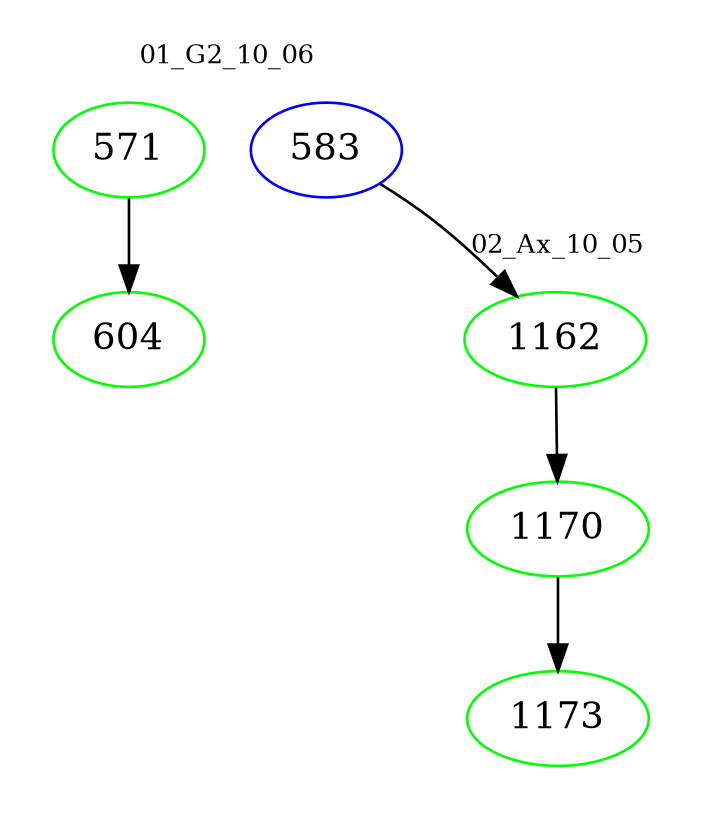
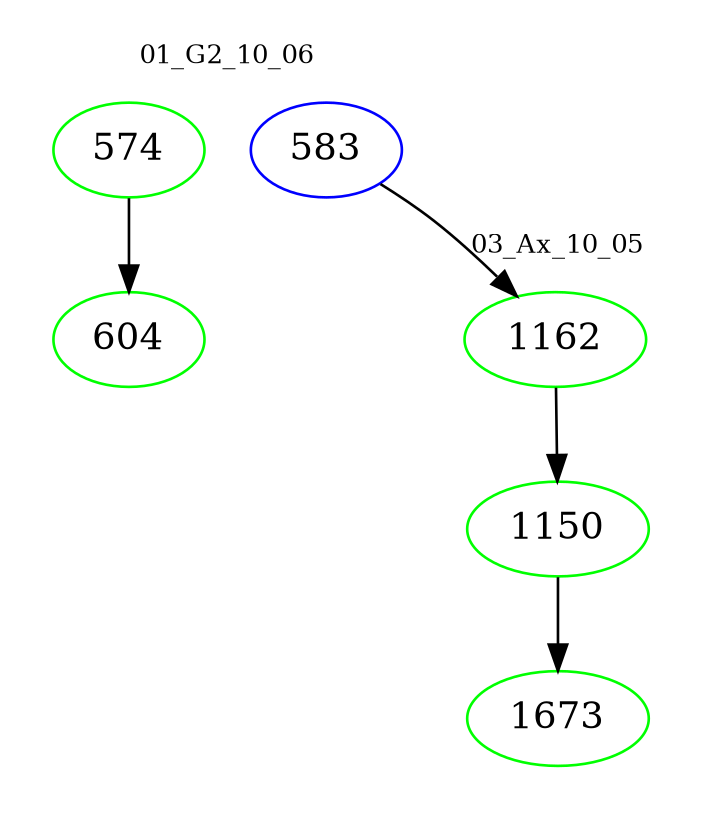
node "571": label "571" -> "574"
cluster "02_Ax_10_05": label "02_Ax_10_05" -> "03_Ax_10_05"
node "1170": label "1170" -> "1150"
node "1173": label "1173" -> "1673"
